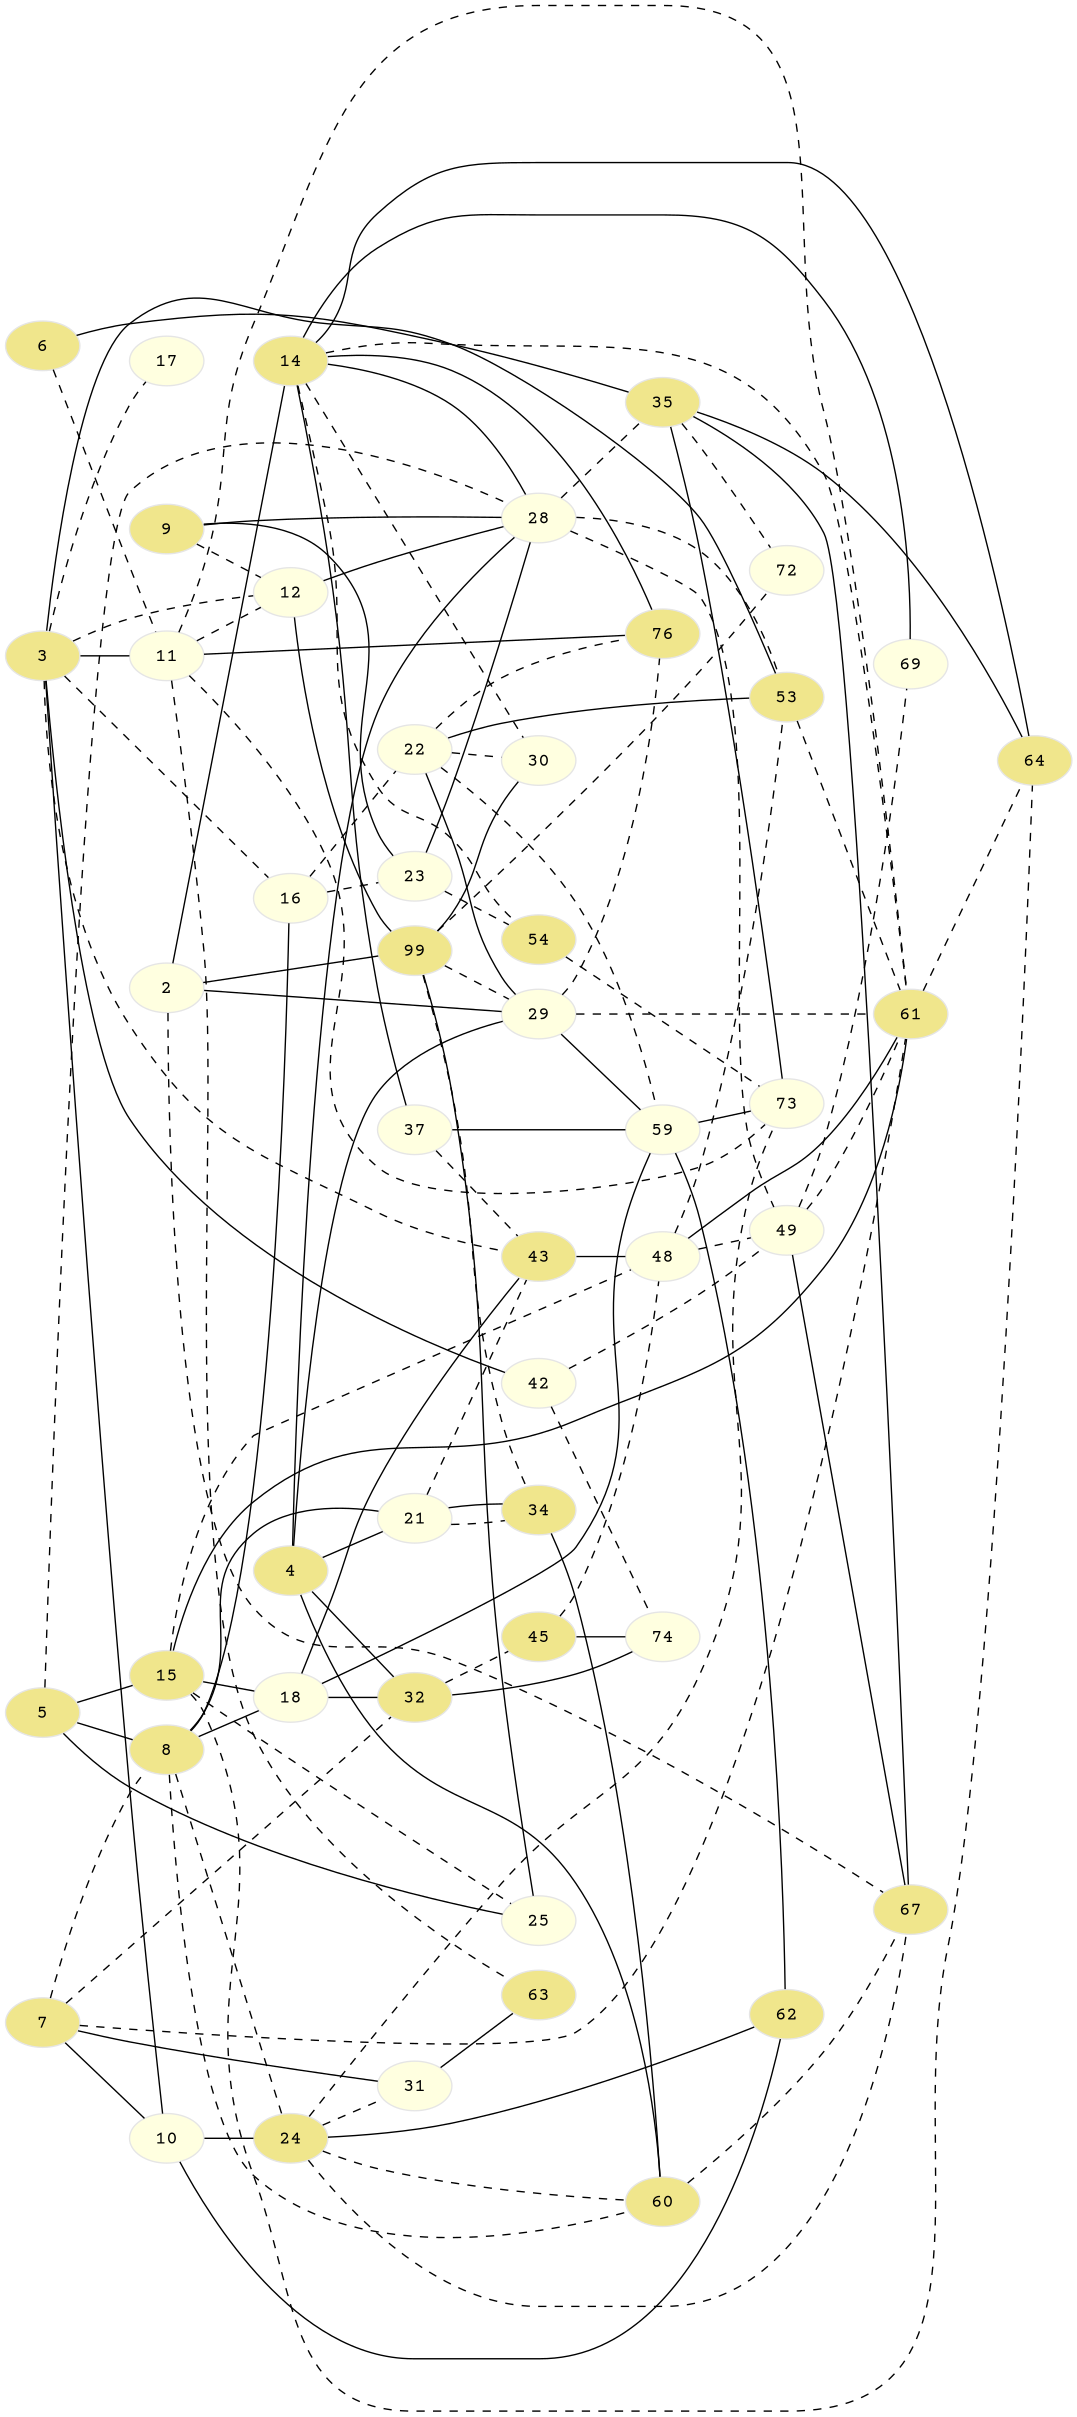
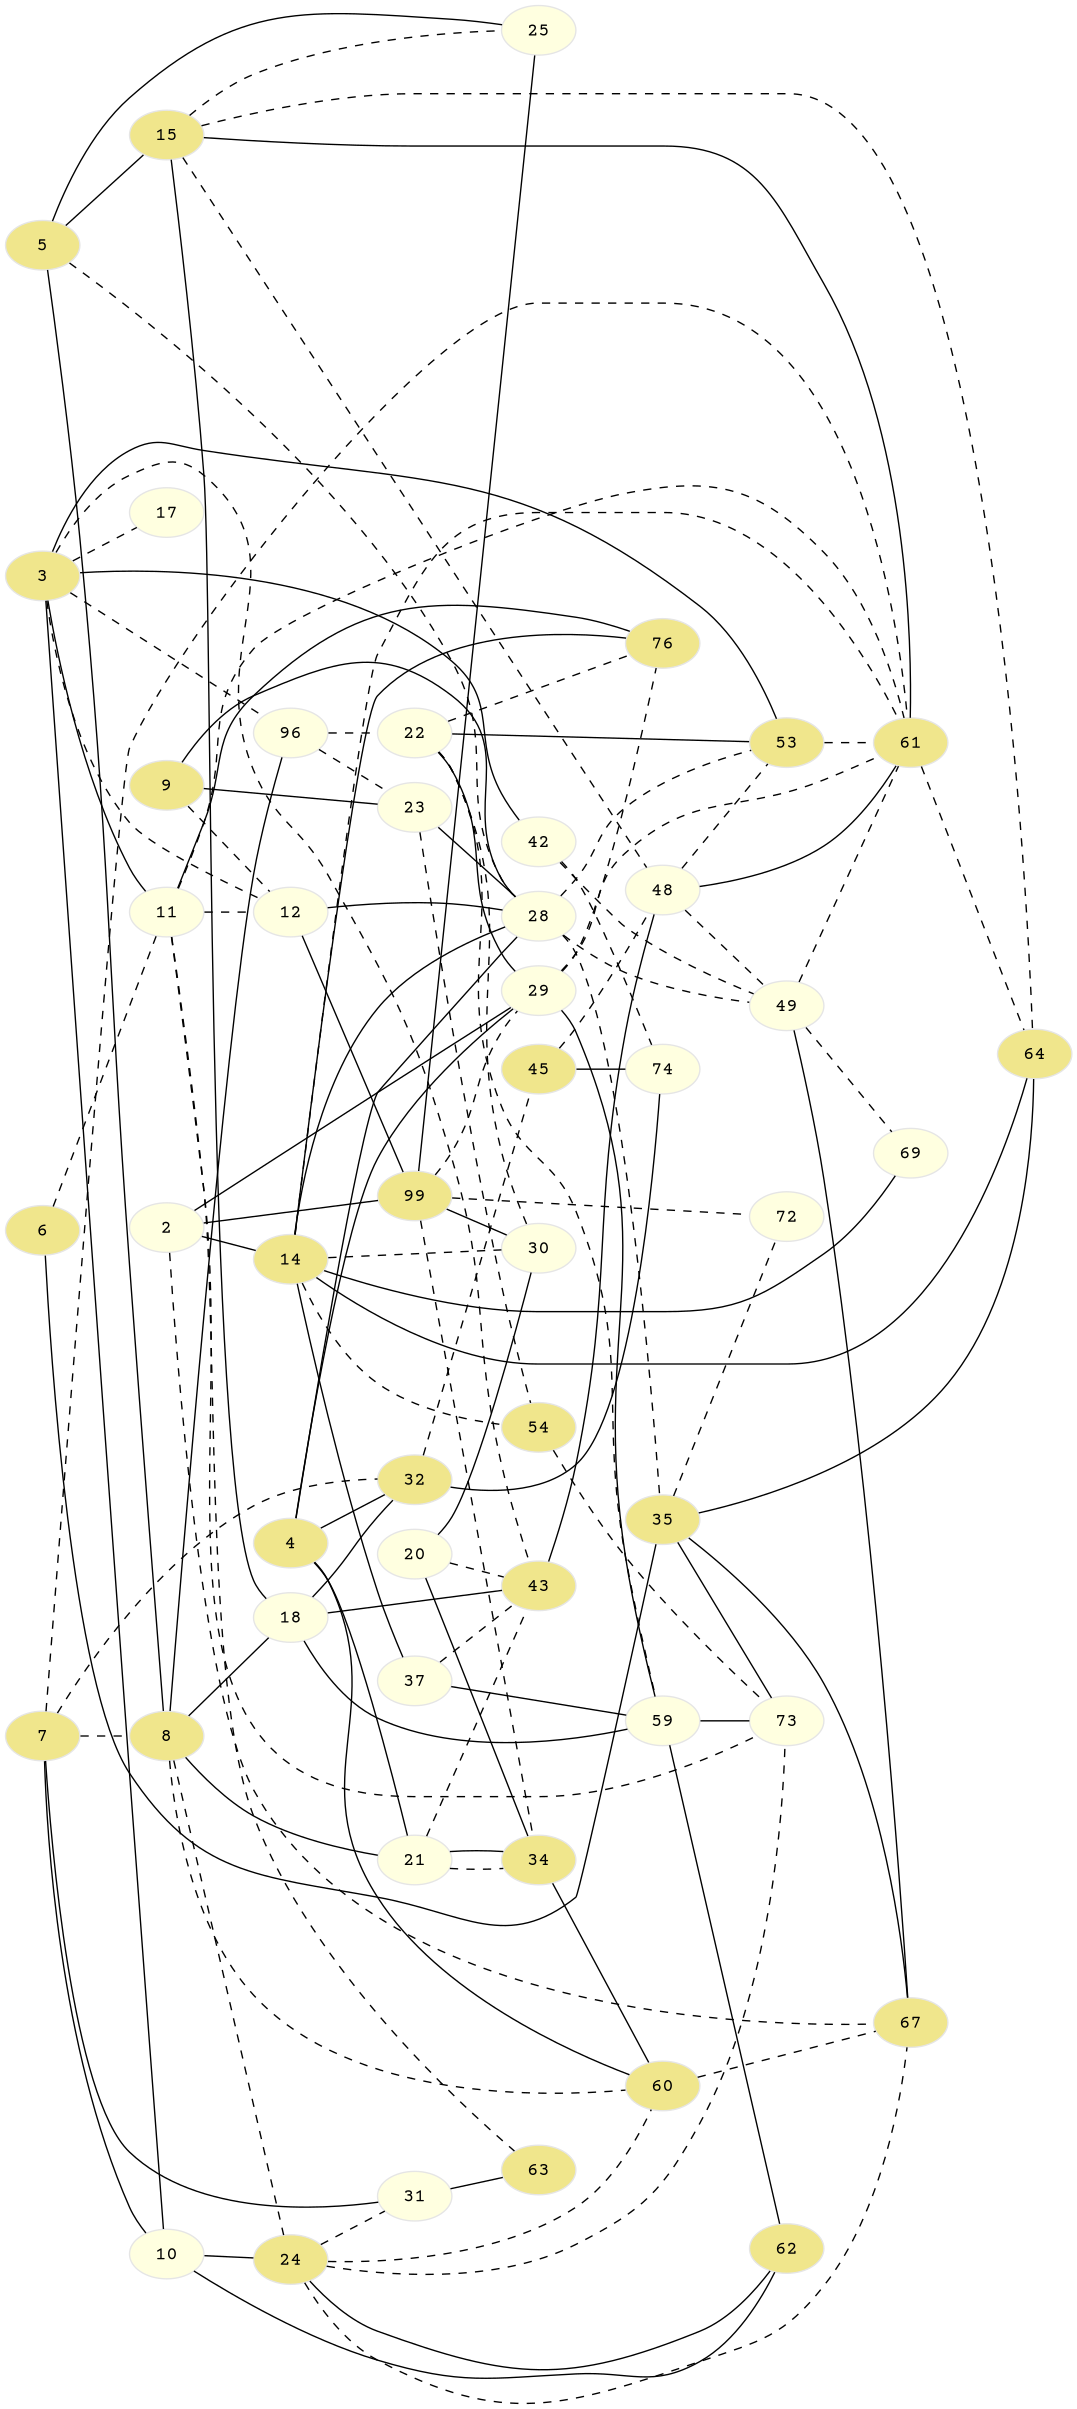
node "16": label "16" -> "96"
node "20": added
